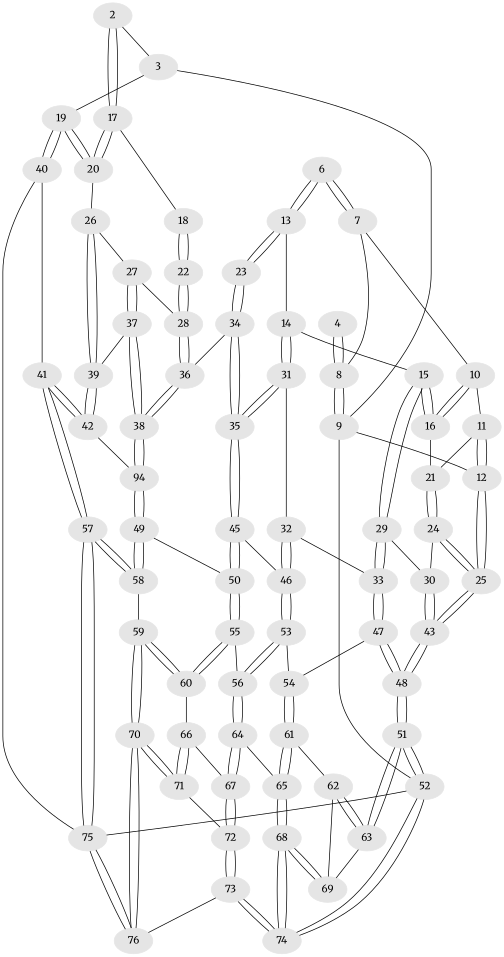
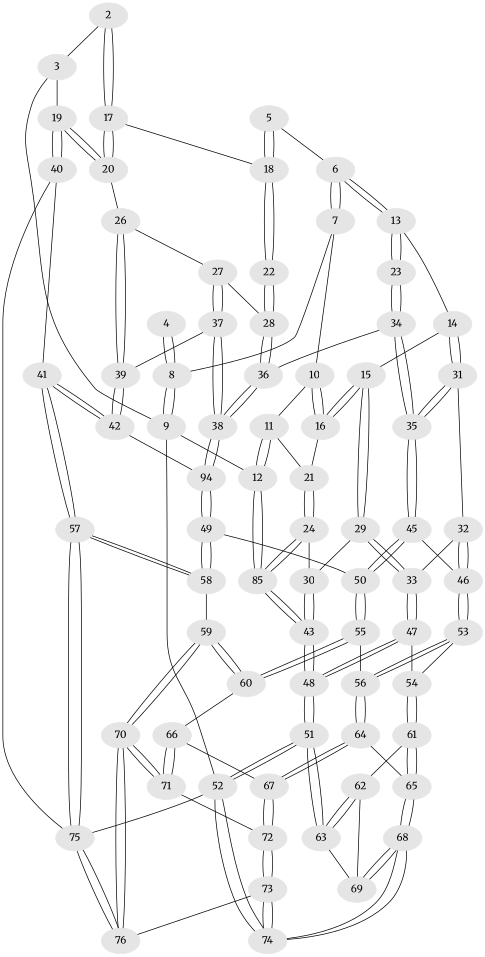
node "5": added
node "25": label "25" -> "85"
